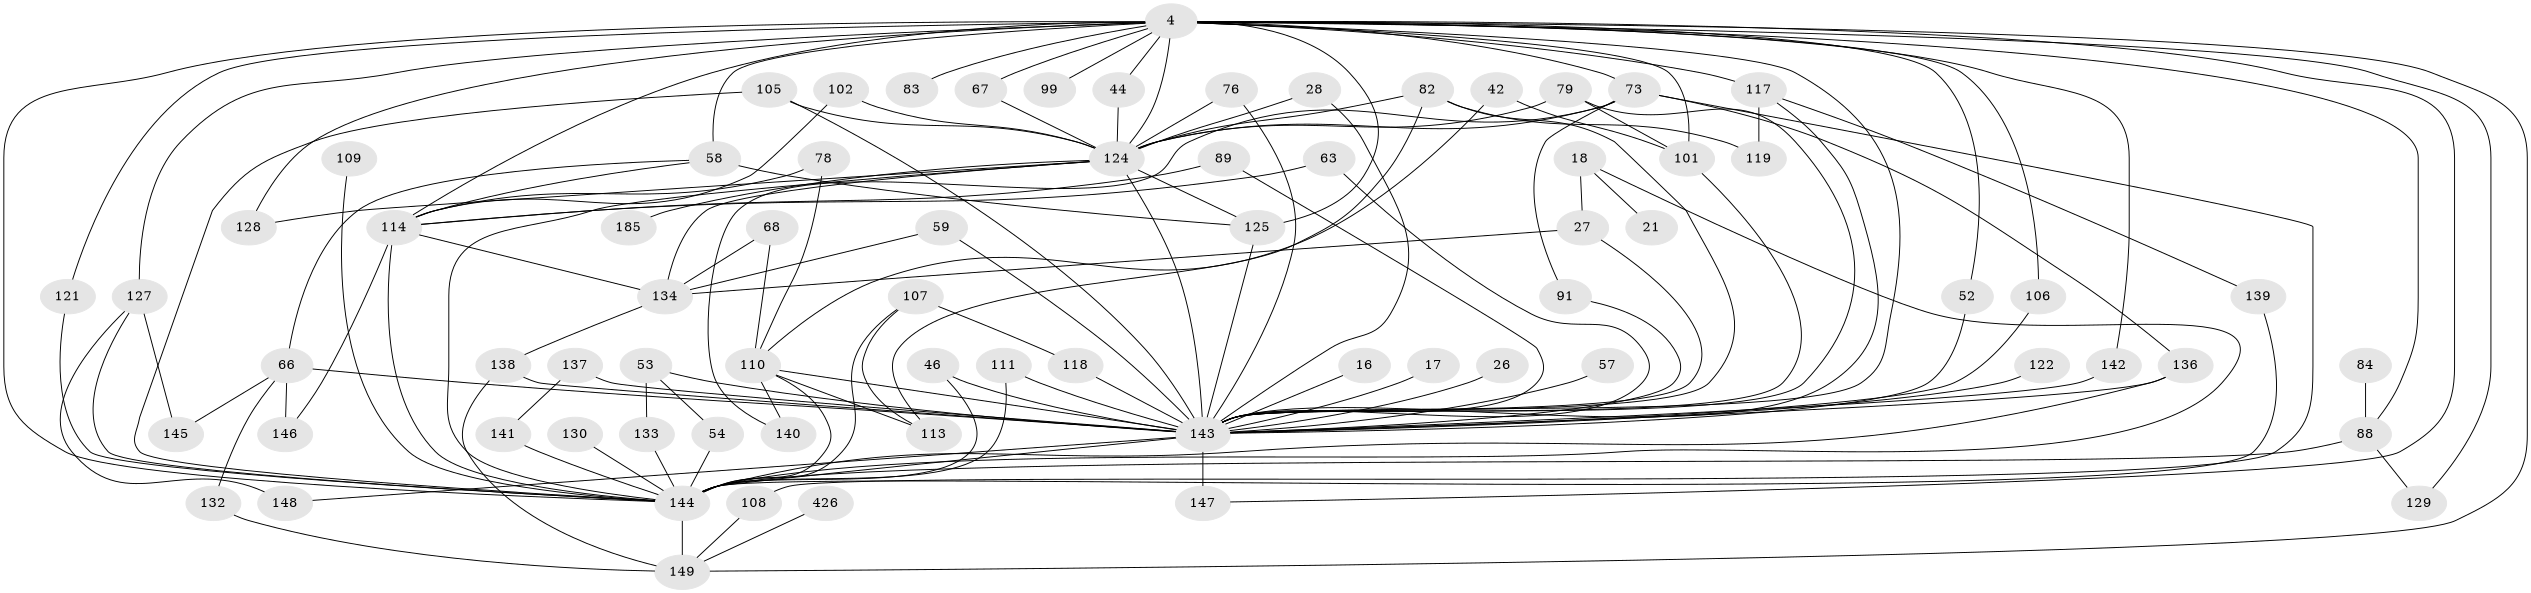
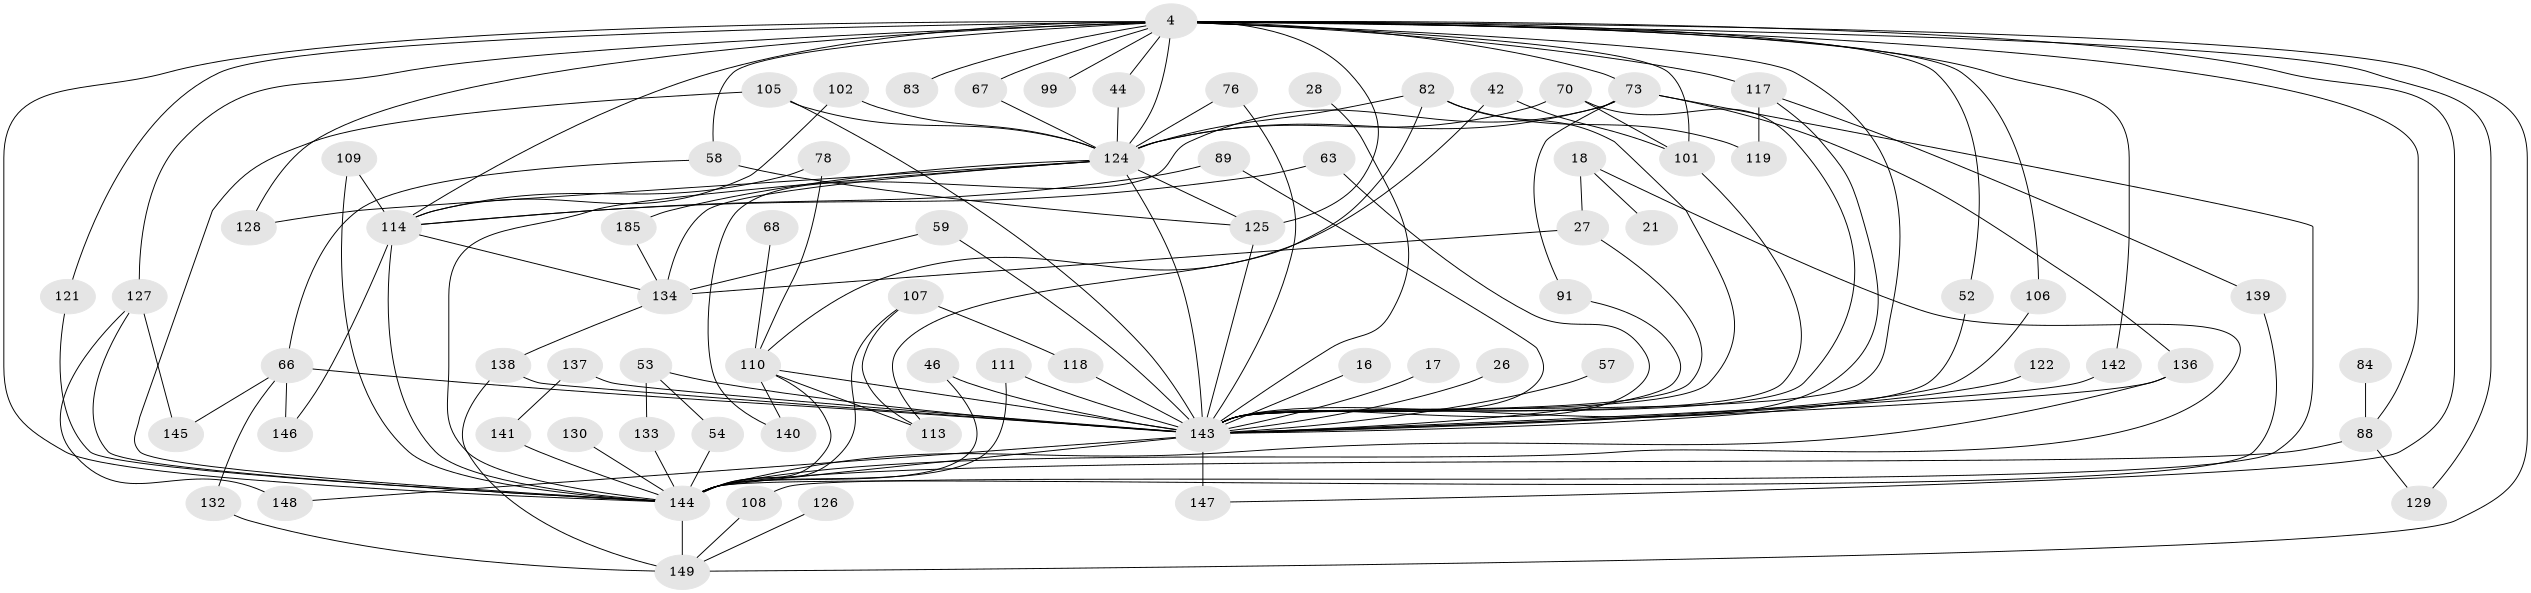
node "79": label "79" -> "70"
edge "28" -- "124": removed
edge "58" -- "114": now "109" -- "114"
edge "68" -- "134": now "185" -- "134"
node "426": label "426" -> "126"
